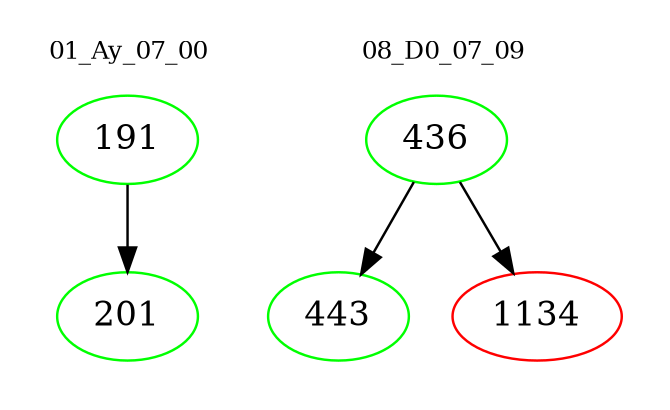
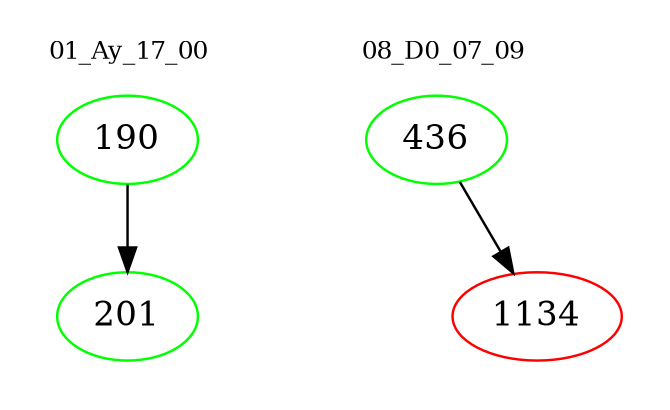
cluster "01_Ay_07_00": label "01_Ay_07_00" -> "01_Ay_17_00"
node "191": label "191" -> "190"
node "443": removed
